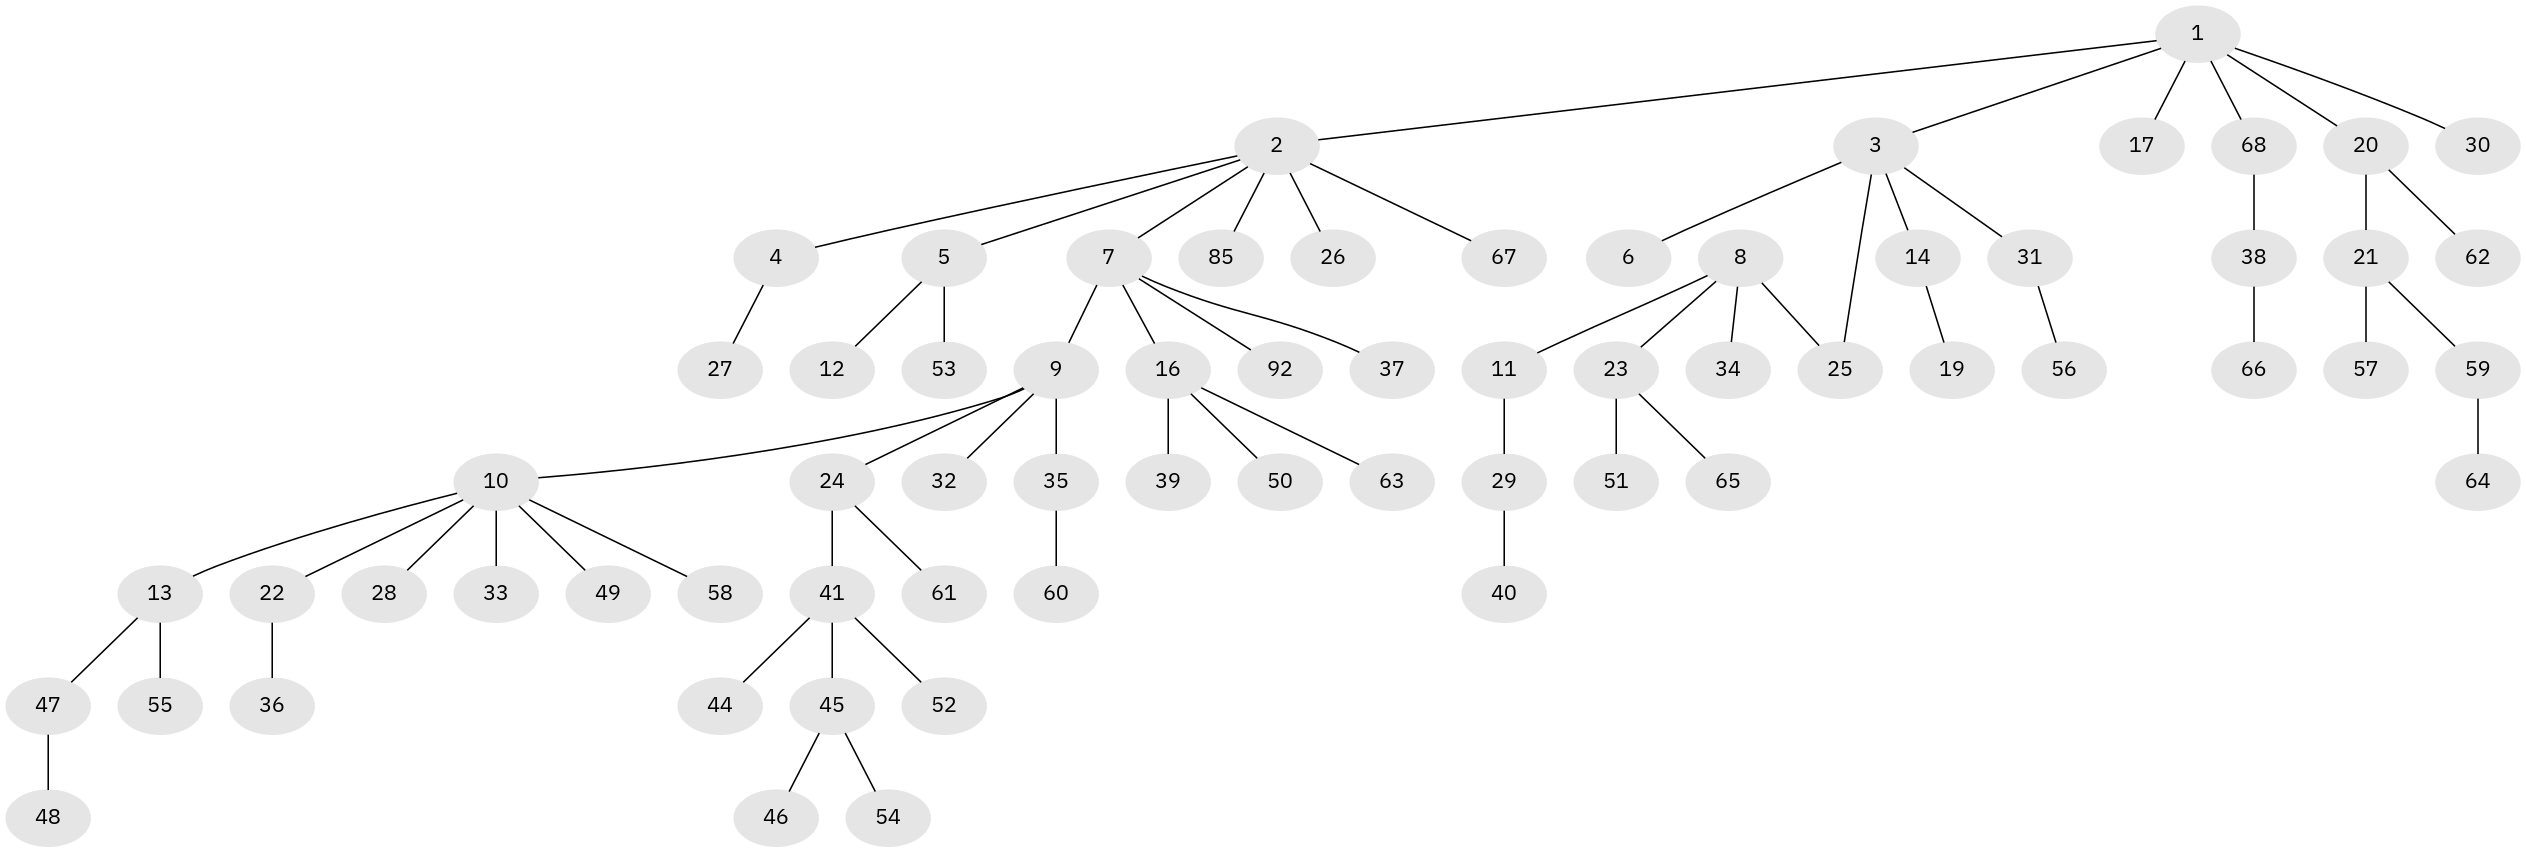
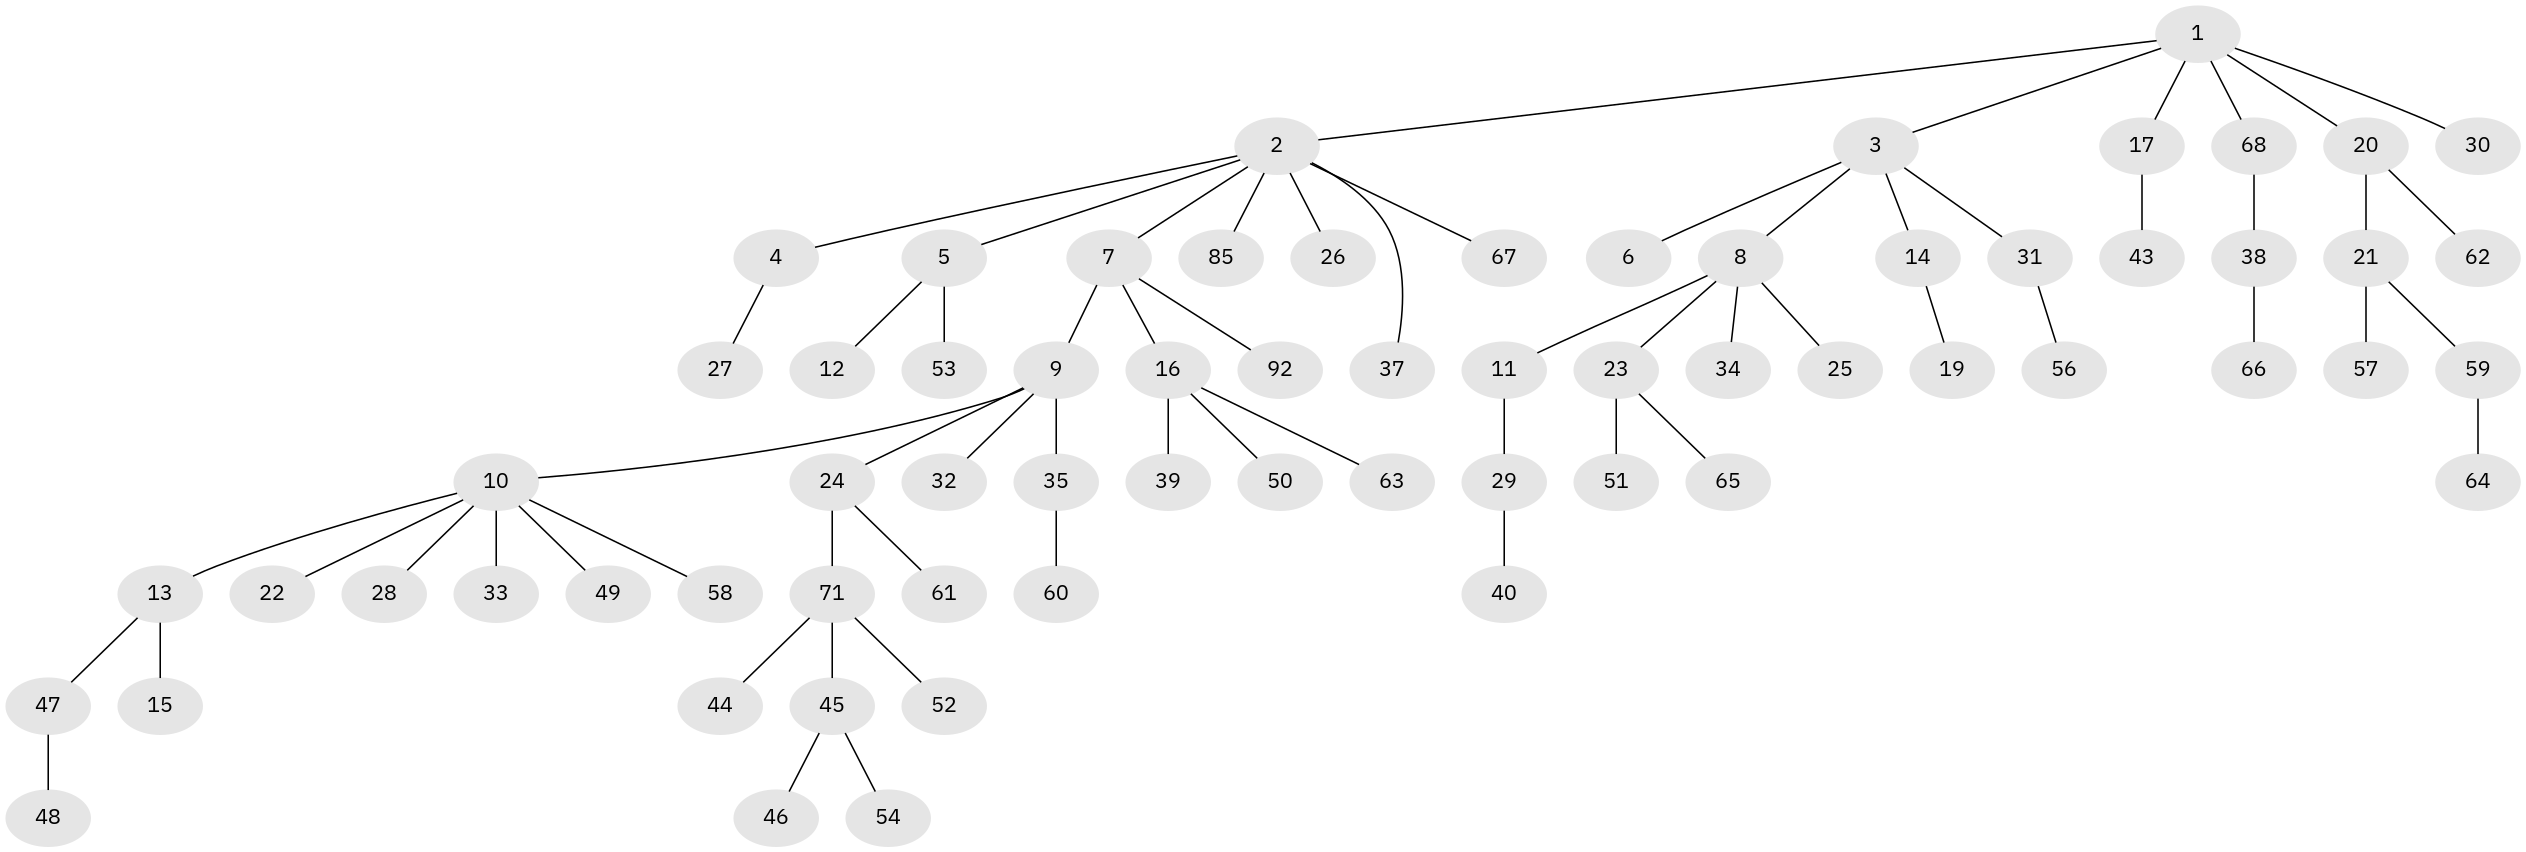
edge "3" -- "25": now "3" -- "8"
node "43": added
edge "7" -- "37": now "2" -- "37"
node "41": label "41" -> "71"
node "55": label "55" -> "15"
node "36": removed
